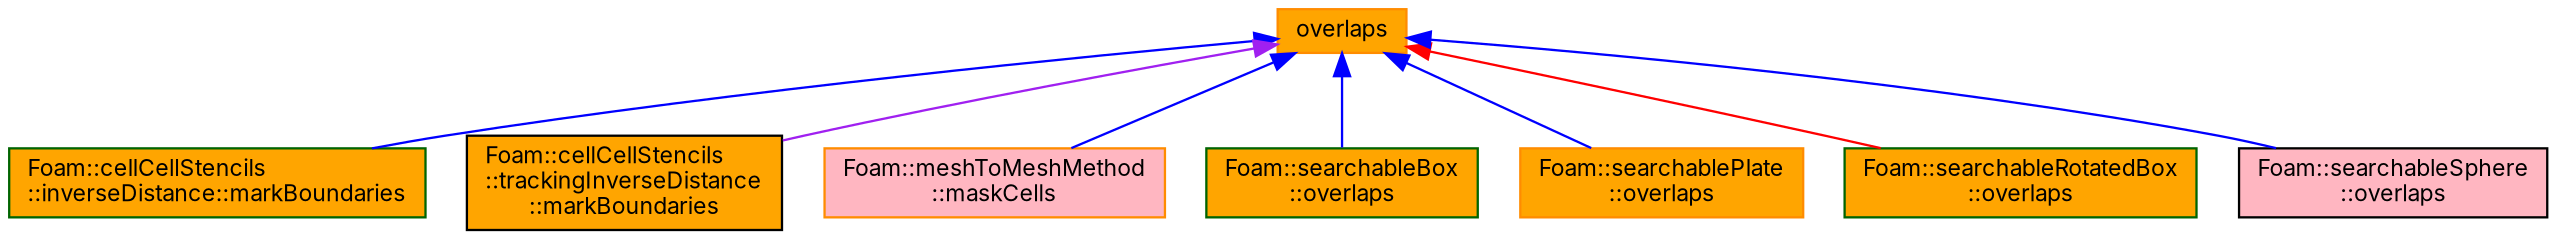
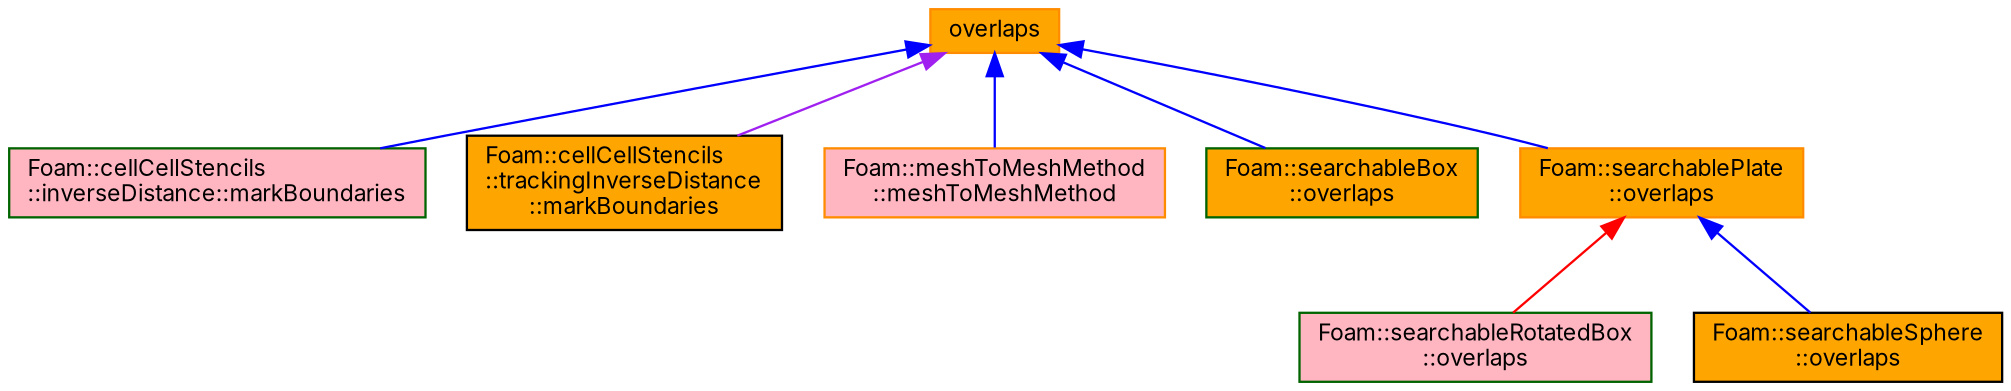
edge "Foam::searchableSphere ::overlaps" -> "overlaps": now "Foam::searchableSphere ::overlaps" -> "Foam::searchablePlate ::overlaps"
edge "Foam::searchableRotatedBox ::overlaps" -> "overlaps": now "Foam::searchableRotatedBox ::overlaps" -> "Foam::searchablePlate ::overlaps"
node "Foam::cellCellStencils ::inverseDistance::markBoundaries": fillcolor orange -> lightpink
node "Foam::meshToMeshMethod ::maskCells": label "Foam::meshToMeshMethod ::maskCells" -> "Foam::meshToMeshMethod ::meshToMeshMethod"
node "Foam::searchableRotatedBox ::overlaps": fillcolor orange -> lightpink
node "Foam::searchableSphere ::overlaps": fillcolor lightpink -> orange
